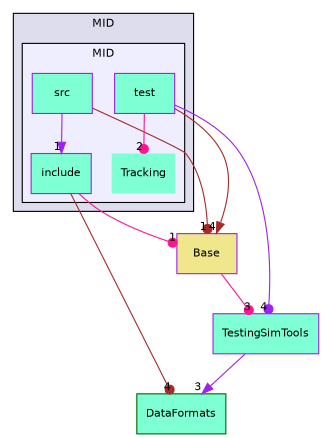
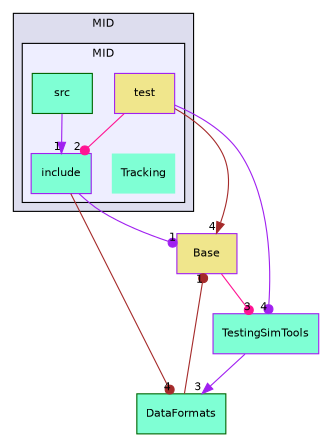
node "src": color purple -> darkgreen
node "test": fillcolor aquamarine -> khaki
edge "test" -> "Tracking": now "test" -> "include"
edge "src" -> "Base": now "DataFormats" -> "Base"
edge "include" -> "Base": color deeppink -> purple
